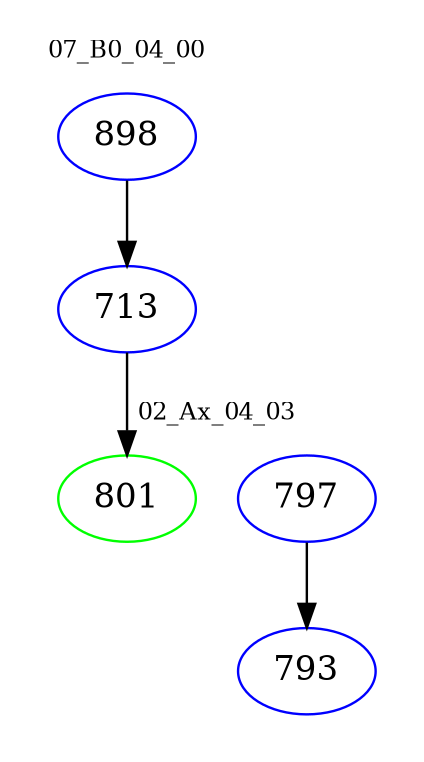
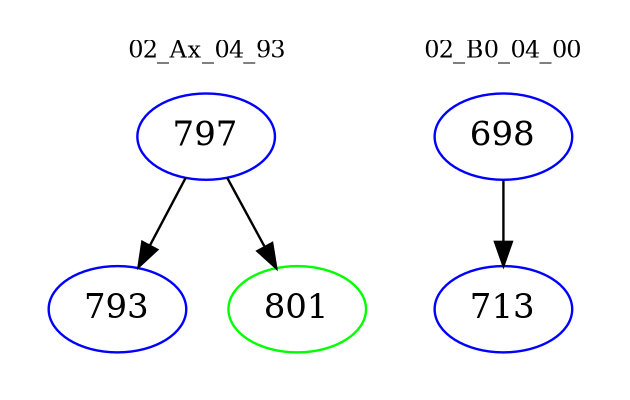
cluster "07_B0_04_00": label "07_B0_04_00" -> "02_B0_04_00"
node "898": label "898" -> "698"
edge "713" -> "801": now "797" -> "801"
cluster "02_Ax_04_03": label "02_Ax_04_03" -> "02_Ax_04_93"
